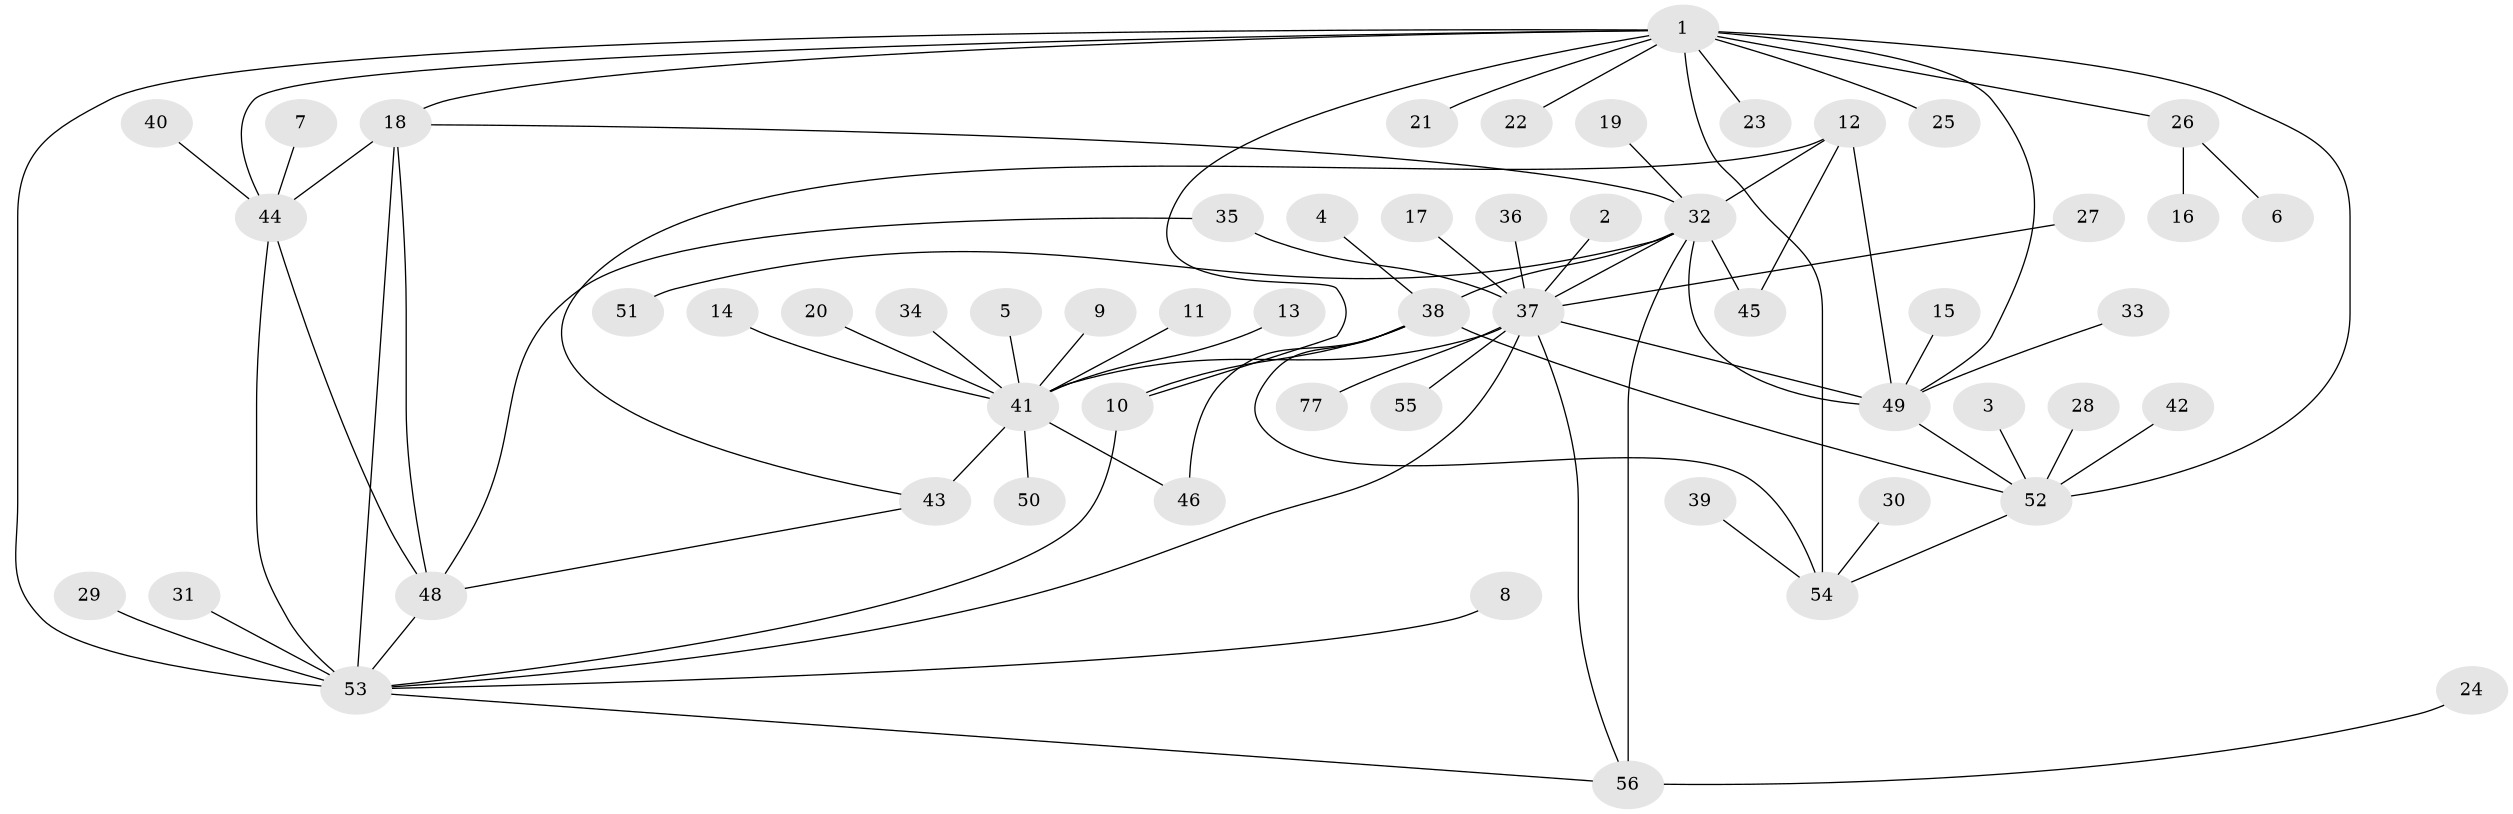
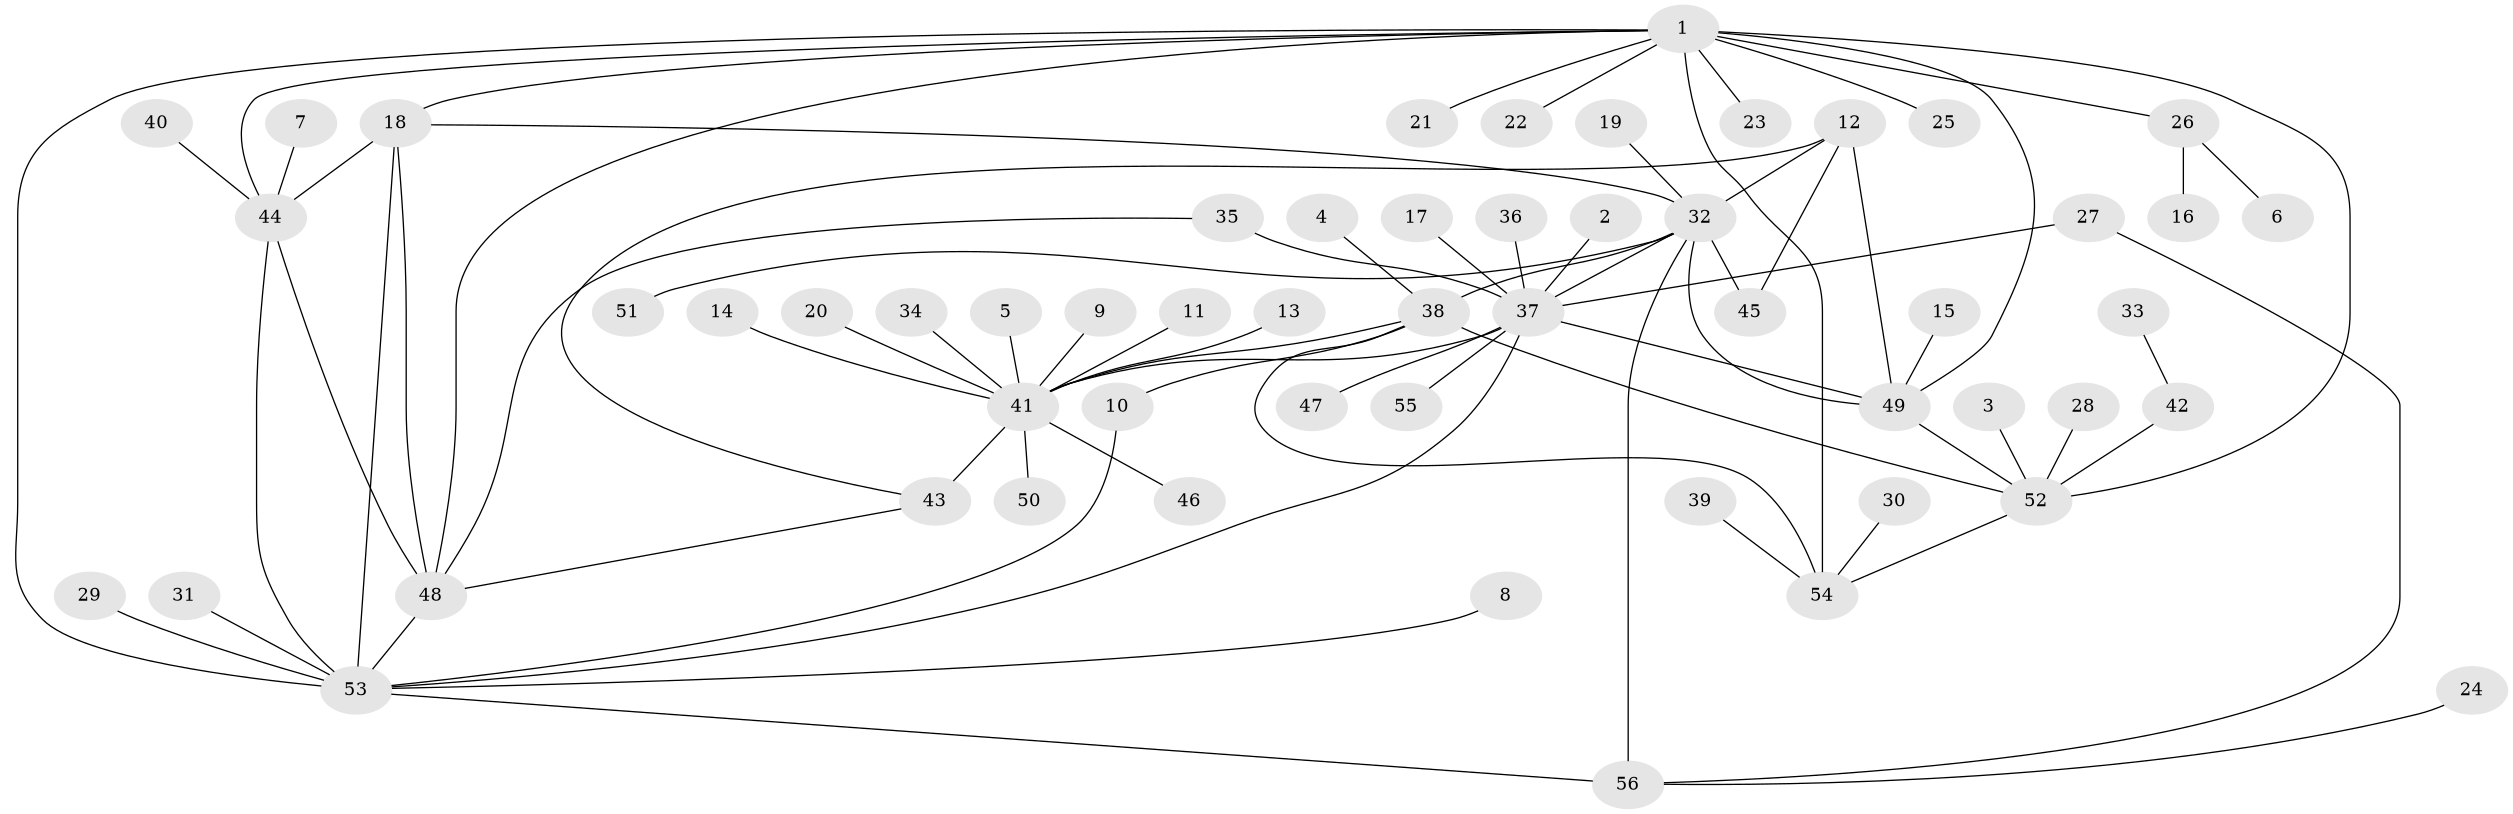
edge "1" -- "10": now "1" -- "48"
edge "33" -- "49": now "33" -- "42"
edge "38" -- "46": now "38" -- "41"
node "77": label "77" -> "47"
edge "37" -- "56": now "27" -- "56"
